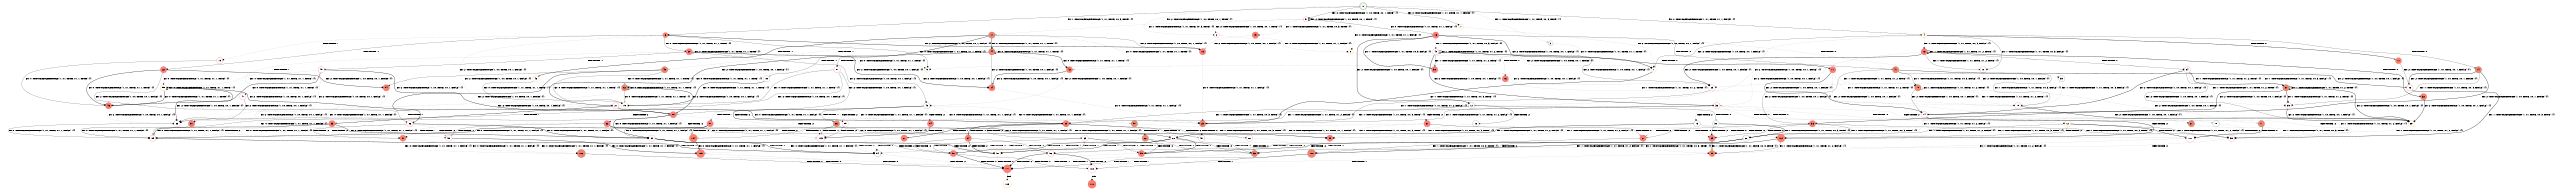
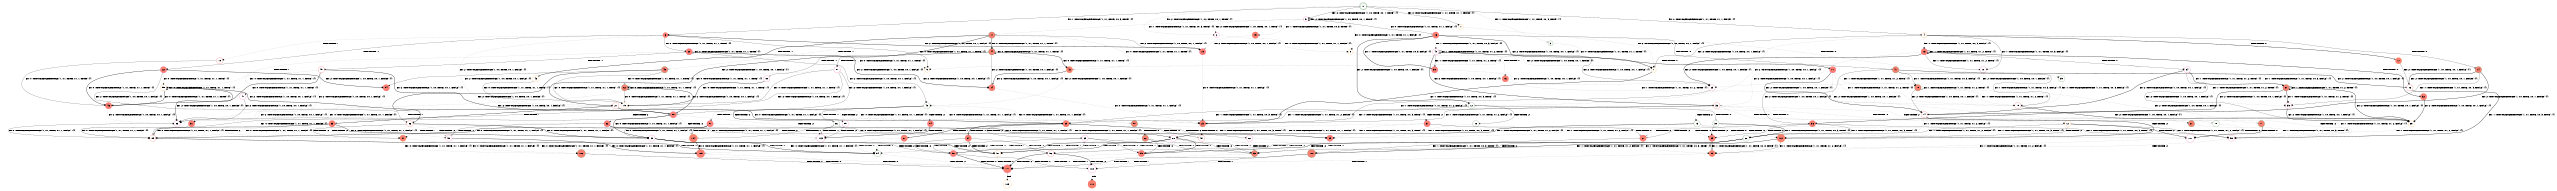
node "86": fillcolor salmon -> white
